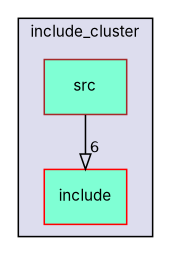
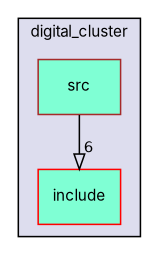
cluster "include_cluster": label "include_cluster" -> "digital_cluster"
